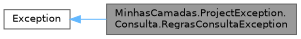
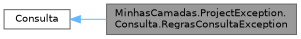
node "Exception": label "Exception" -> "Consulta"
